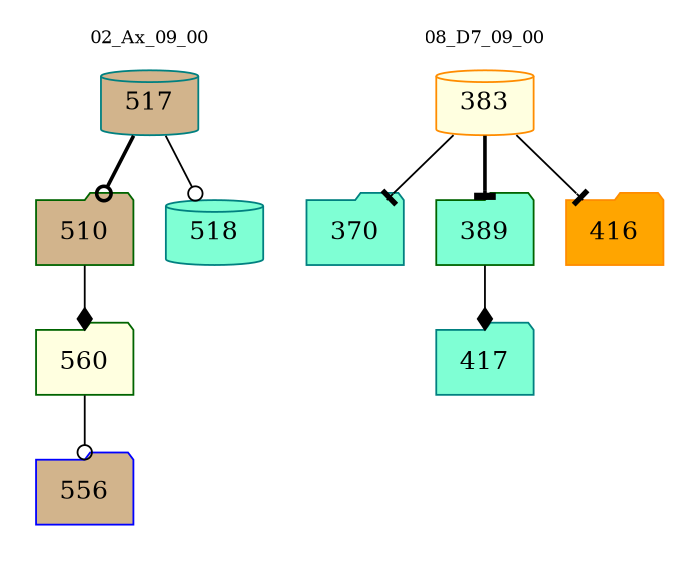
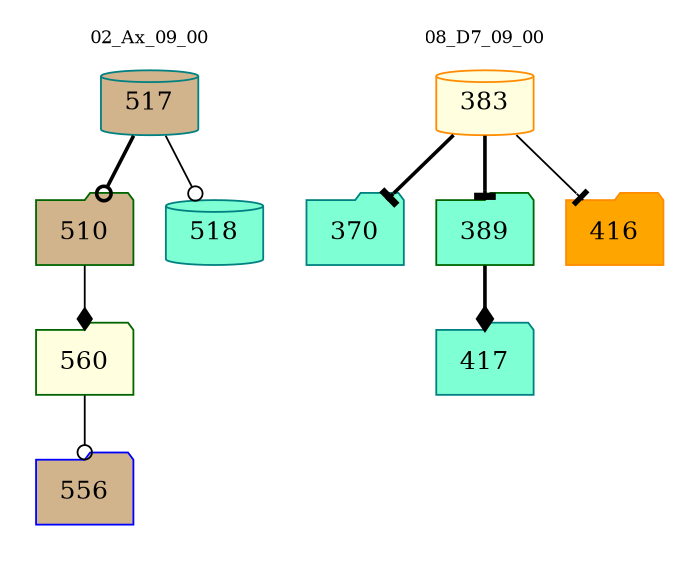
edge "383" -> "370": style solid -> bold
edge "389" -> "417": style solid -> bold
